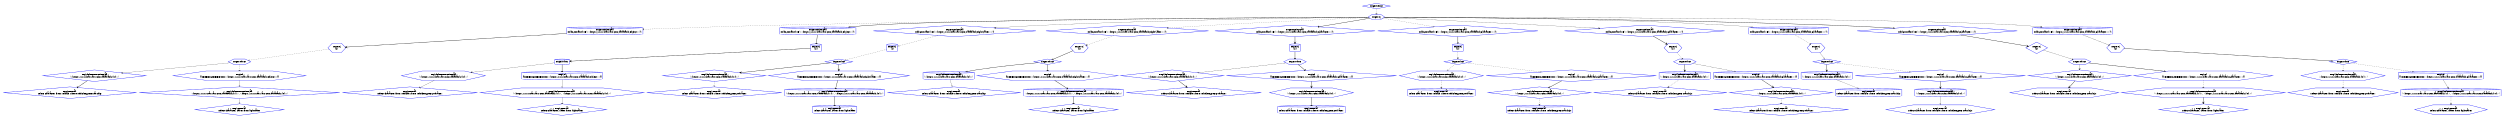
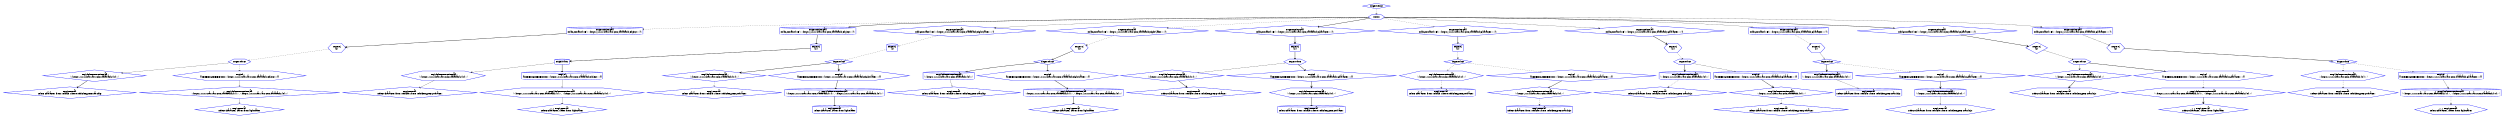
node "LogProj": label "LogProj" -> "Union"
